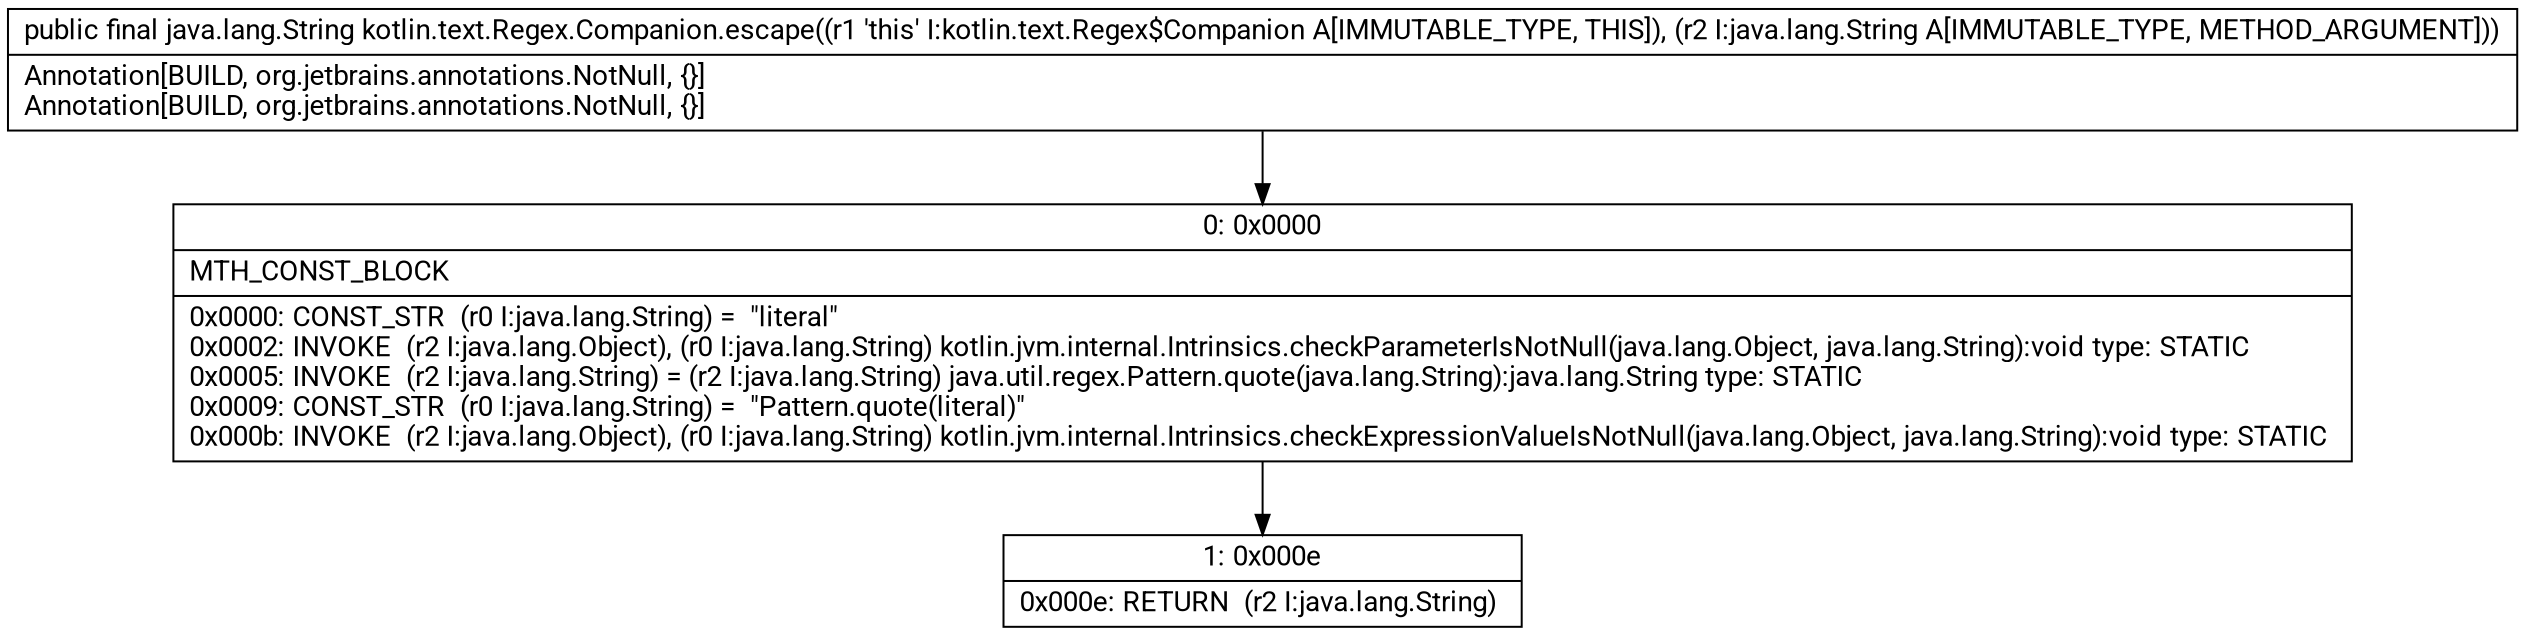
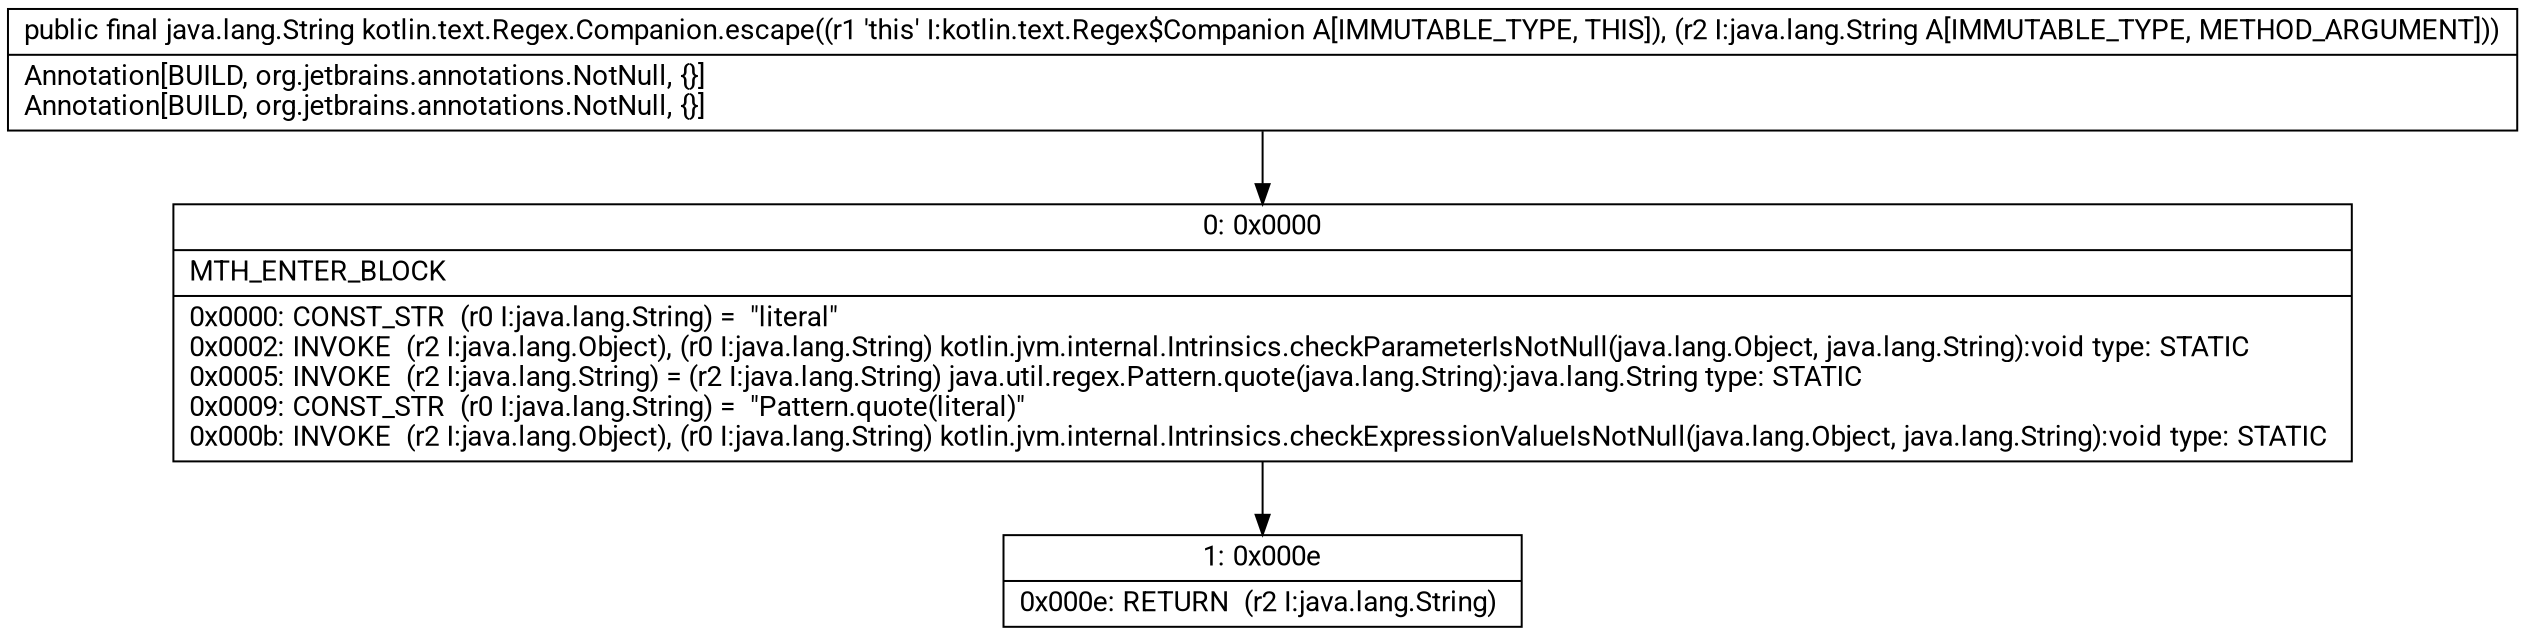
node "0: 0x0000": text "MTH_CONST_BLOCK" -> "MTH_ENTER_BLOCK"
